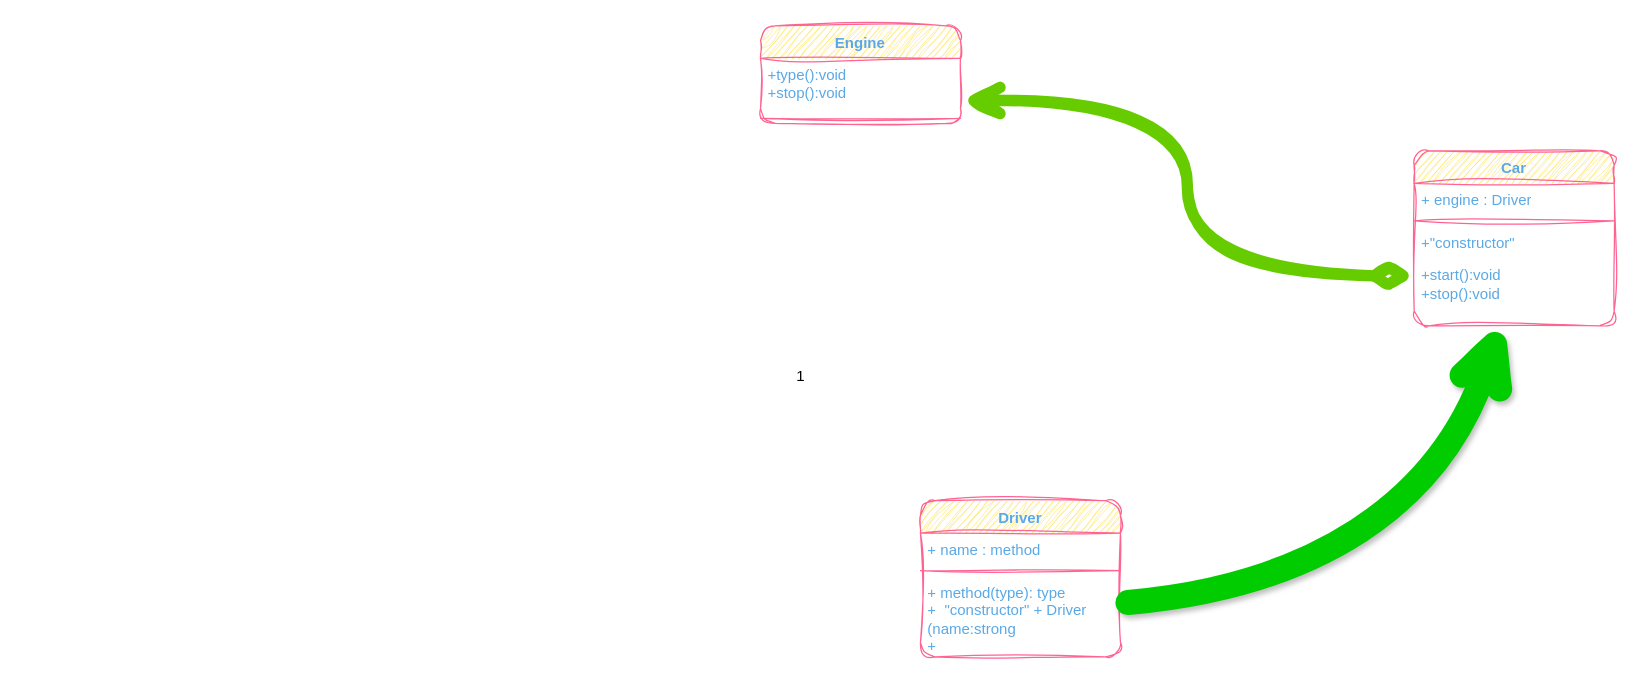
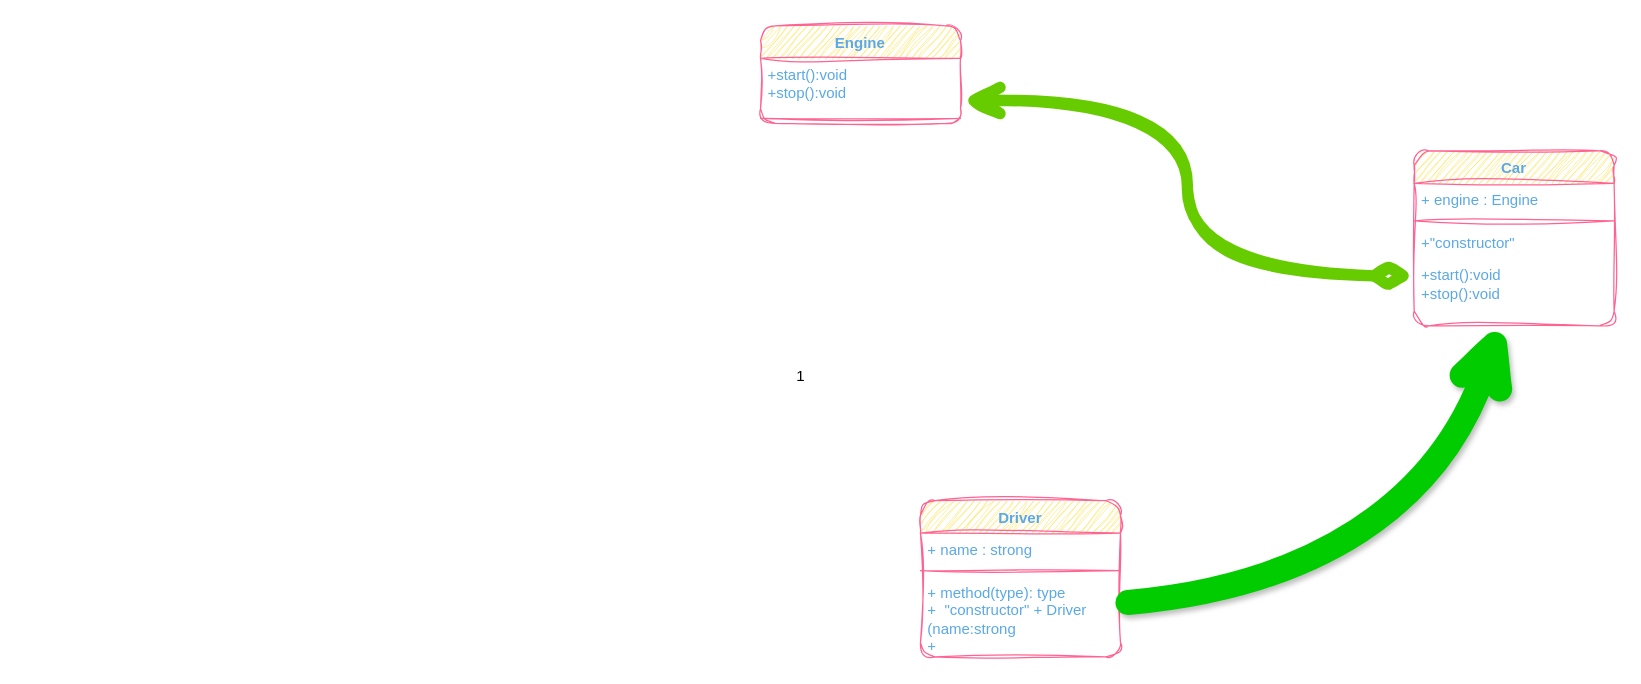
node "+type():void +stop():void": label "+type():void +stop():void" -> "+start():void +stop():void"
node "+ engine : Driver": label "+ engine : Driver" -> "+ engine : Engine"
node "+ name : method": label "+ name : method" -> "+ name : strong"
